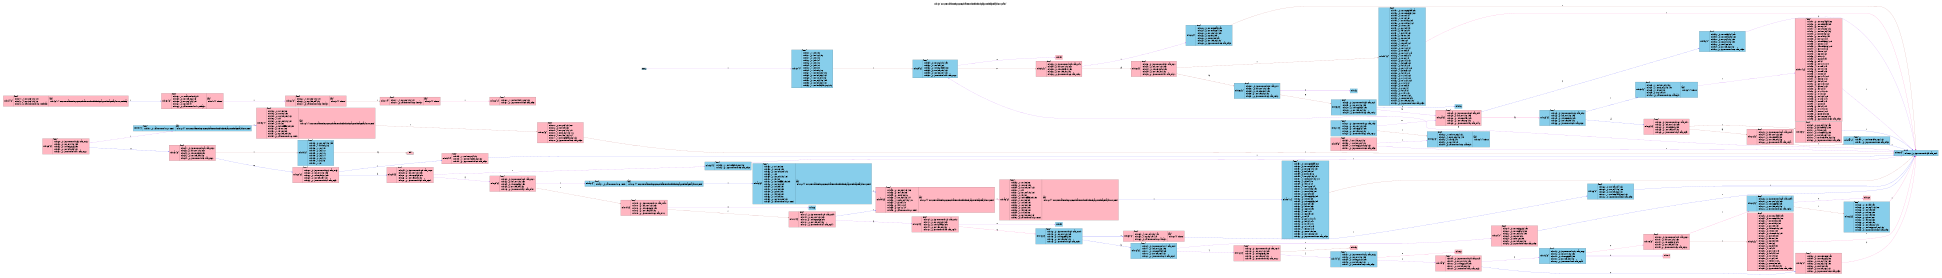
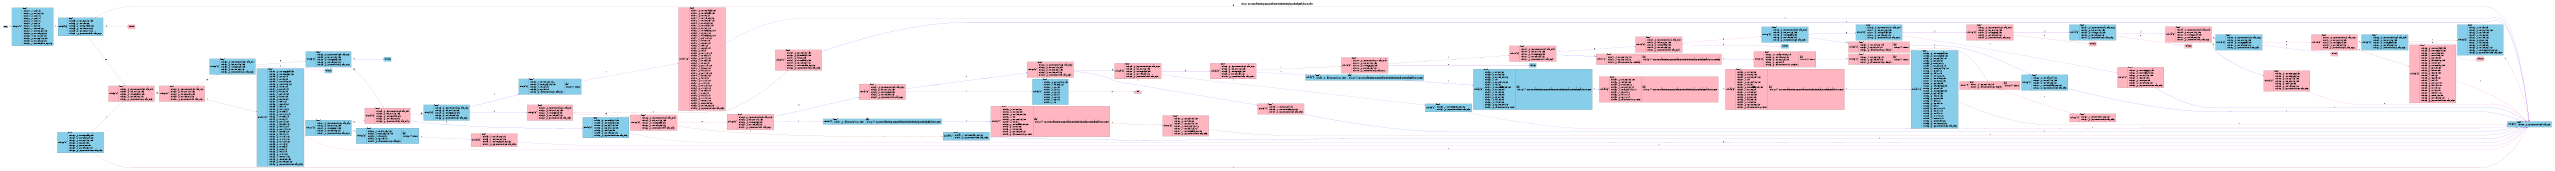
edge "0x4015b6 [22]" -> "0x401828 [27]": reversed
edge "0x401675 [25]" -> "0x40168e [25]": added, label "12"
edge "0x401b9f [23]" -> "0x401b88 [23]": reversed
edge "0x401724 [25]" -> "0x401a90 [35]": now "0x401724 [25]" -> "0x401c44 [13]"
